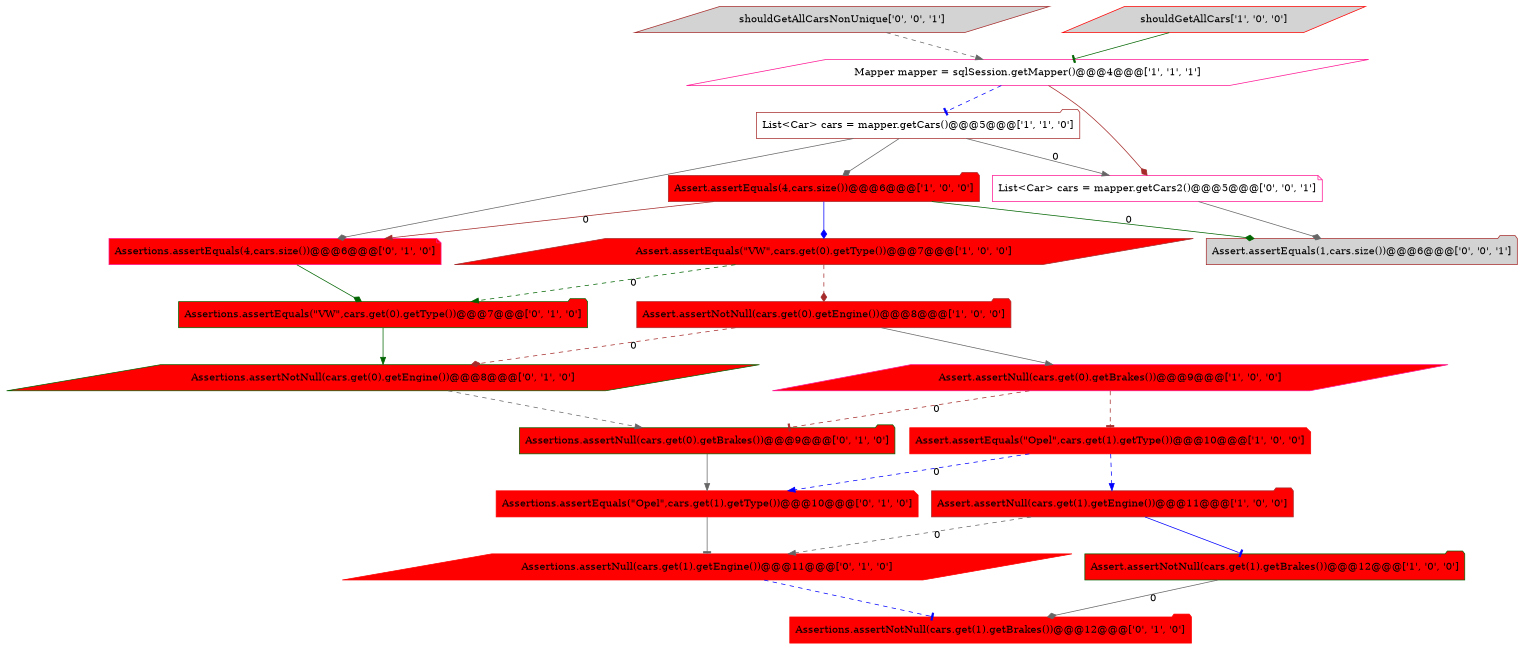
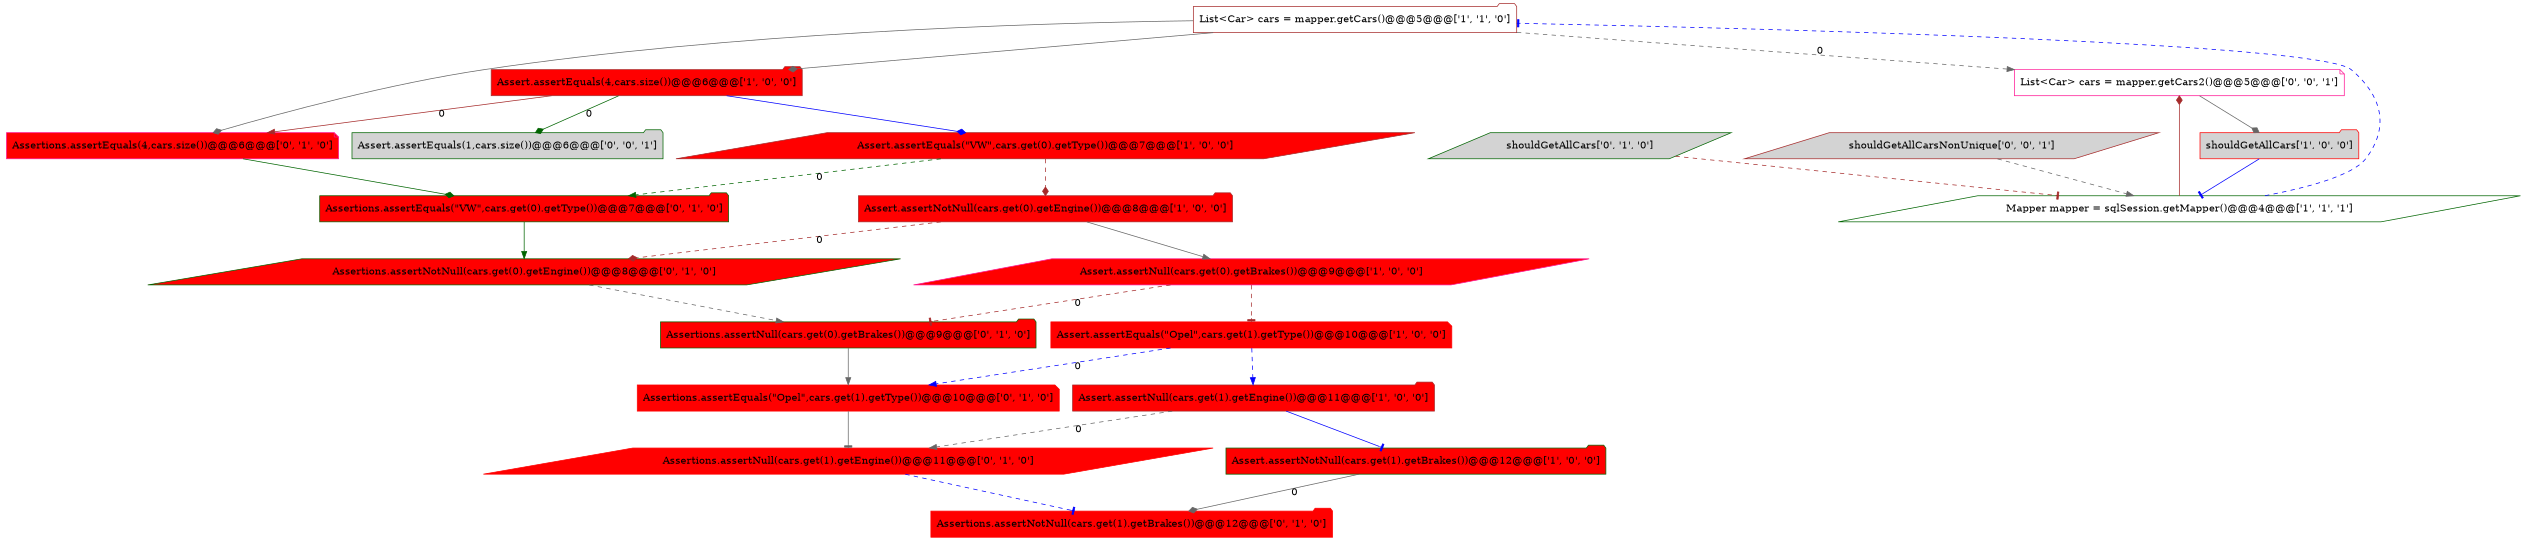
node "shouldGetAllCars['1', '0', '0']": shape parallelogram -> folder
edge "shouldGetAllCars['1', '0', '0']" -> "Mapper mapper = sqlSession.getMapper()@@@4@@@['1', '1', '1']": color darkgreen -> blue
node "Mapper mapper = sqlSession.getMapper()@@@4@@@['1', '1', '1']": color deeppink -> darkgreen
node "shouldGetAllCars['0', '1', '0']": added
edge "List<Car> cars = mapper.getCars()@@@5@@@['1', '1', '0']" -> "List<Car> cars = mapper.getCars2()@@@5@@@['0', '0', '1']": style solid -> dashed
edge "List<Car> cars = mapper.getCars2()@@@5@@@['0', '0', '1']" -> "Assert.assertEquals(1,cars.size())@@@6@@@['0', '0', '1']": now "List<Car> cars = mapper.getCars2()@@@5@@@['0', '0', '1']" -> "shouldGetAllCars['1', '0', '0']"
node "Assert.assertEquals(1,cars.size())@@@6@@@['0', '0', '1']": color brown -> darkgreen
